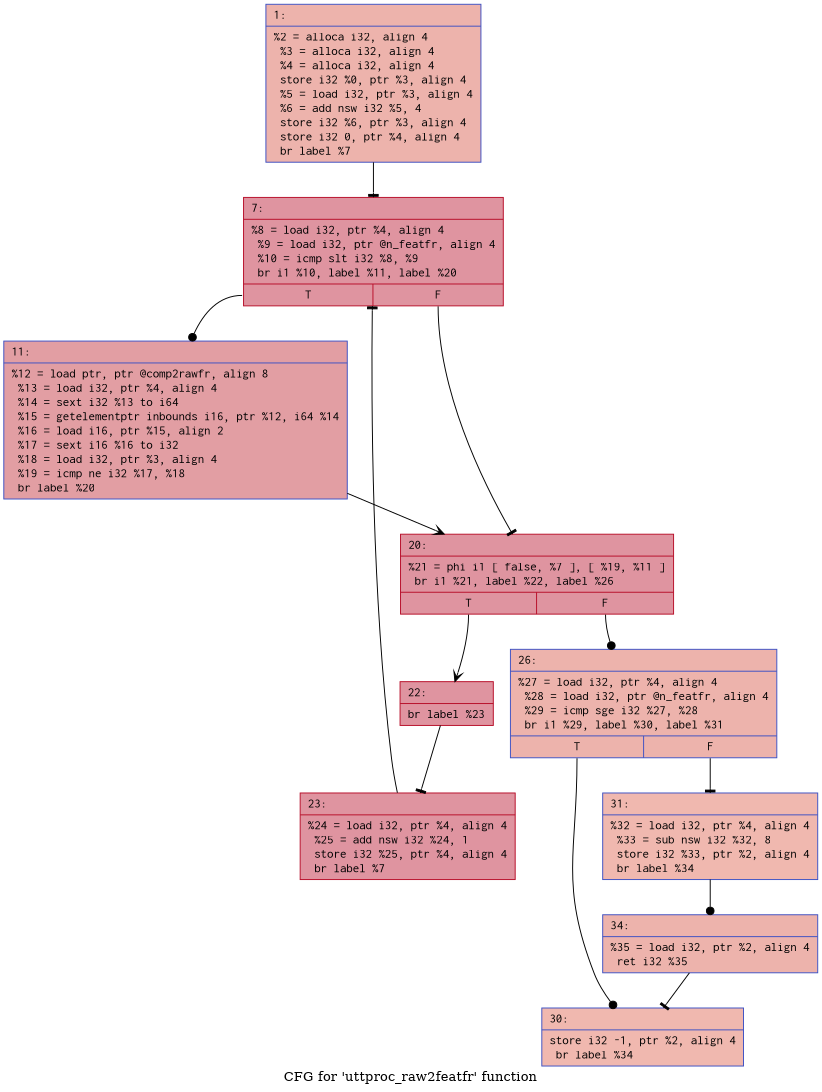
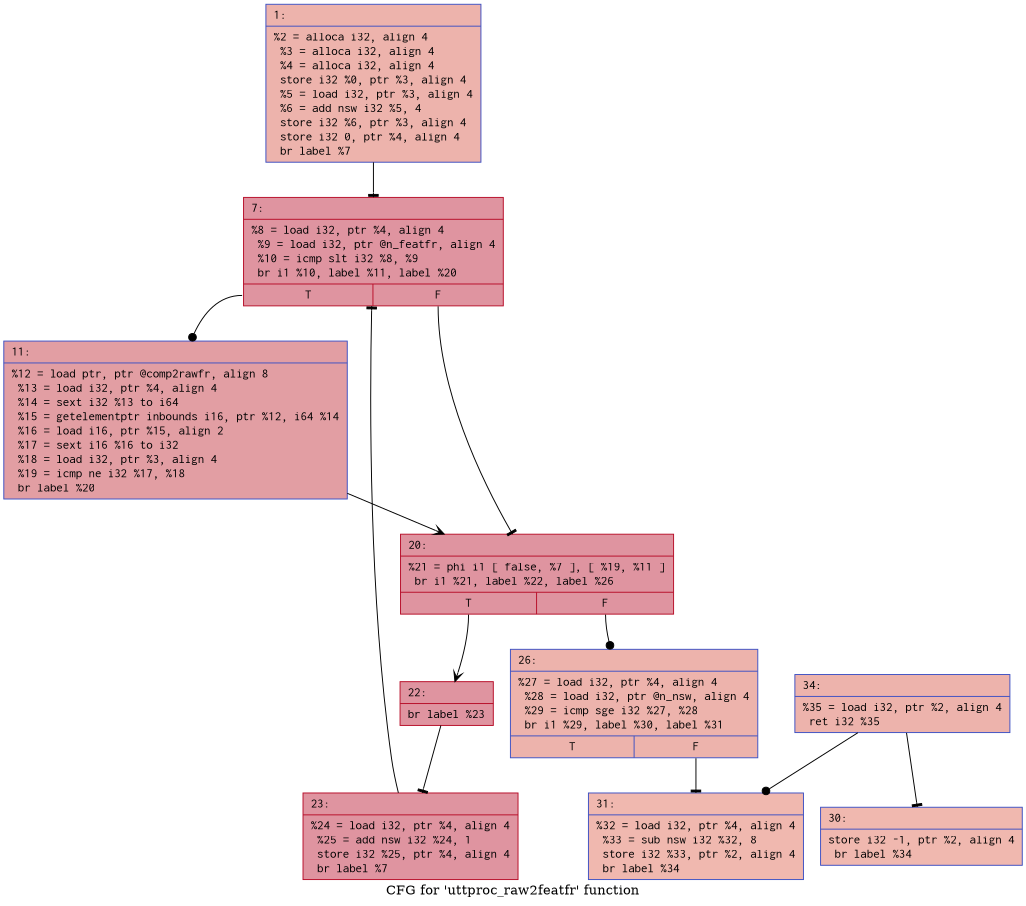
node "26:": text "%28 = load i32, ptr @n_featfr, align 4" -> "%28 = load i32, ptr @n_nsw, align 4"
edge "26:" -> "30:": removed
edge "31:" -> "34:": reversed
